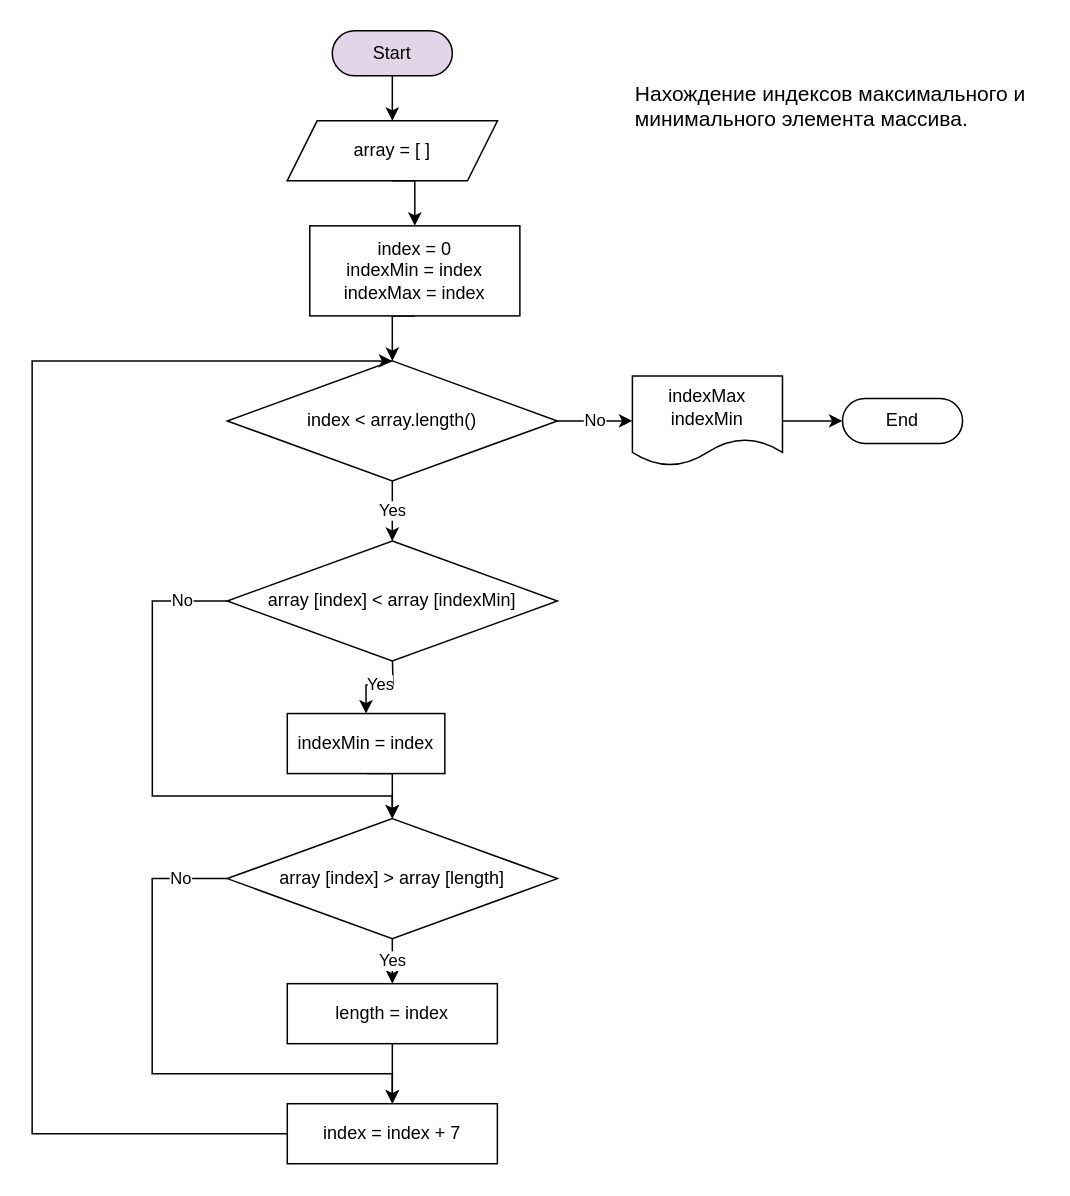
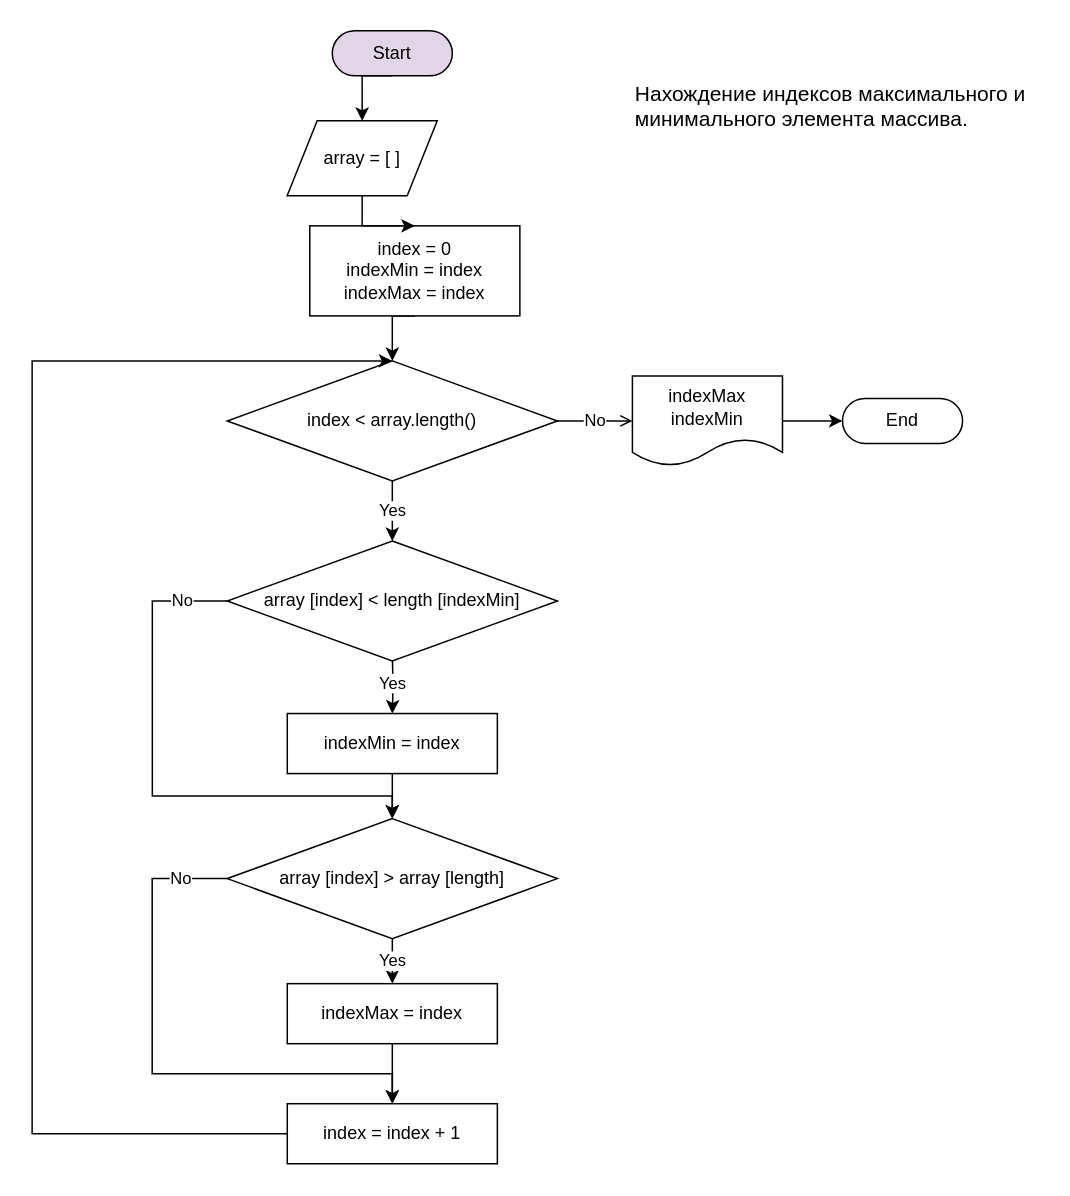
node "array = [ ]": size 210x60 -> 150x75
edge "index < array.length()" -> "indexMax indexMin": arrowhead classic -> open
node "array [index] < array [indexMin]": label "array [index] < array [indexMin]" -> "array [index] < length [indexMin]"
node "indexMin = index": size 158x60 -> 210x60
node "length = index": label "length = index" -> "indexMax = index"
node "index = index + 7": label "index = index + 7" -> "index = index + 1"
